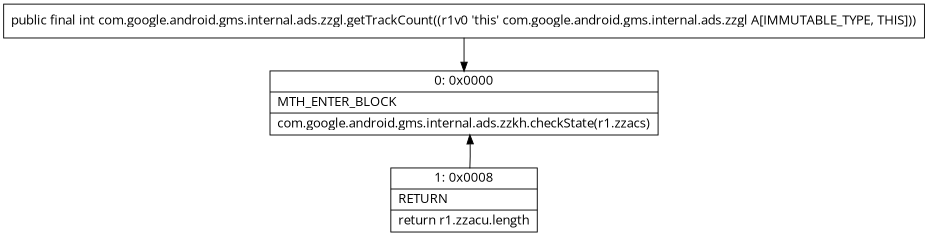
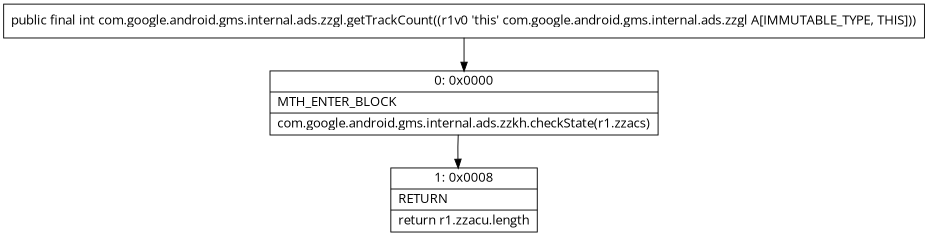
edge "1: 0x0008" -> "0: 0x0000": reversed
